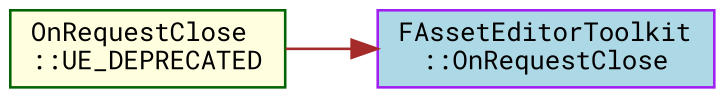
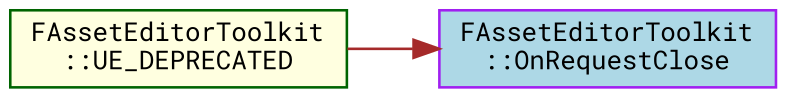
node "OnRequestClose ::UE_DEPRECATED": label "OnRequestClose ::UE_DEPRECATED" -> "FAssetEditorToolkit ::UE_DEPRECATED"
